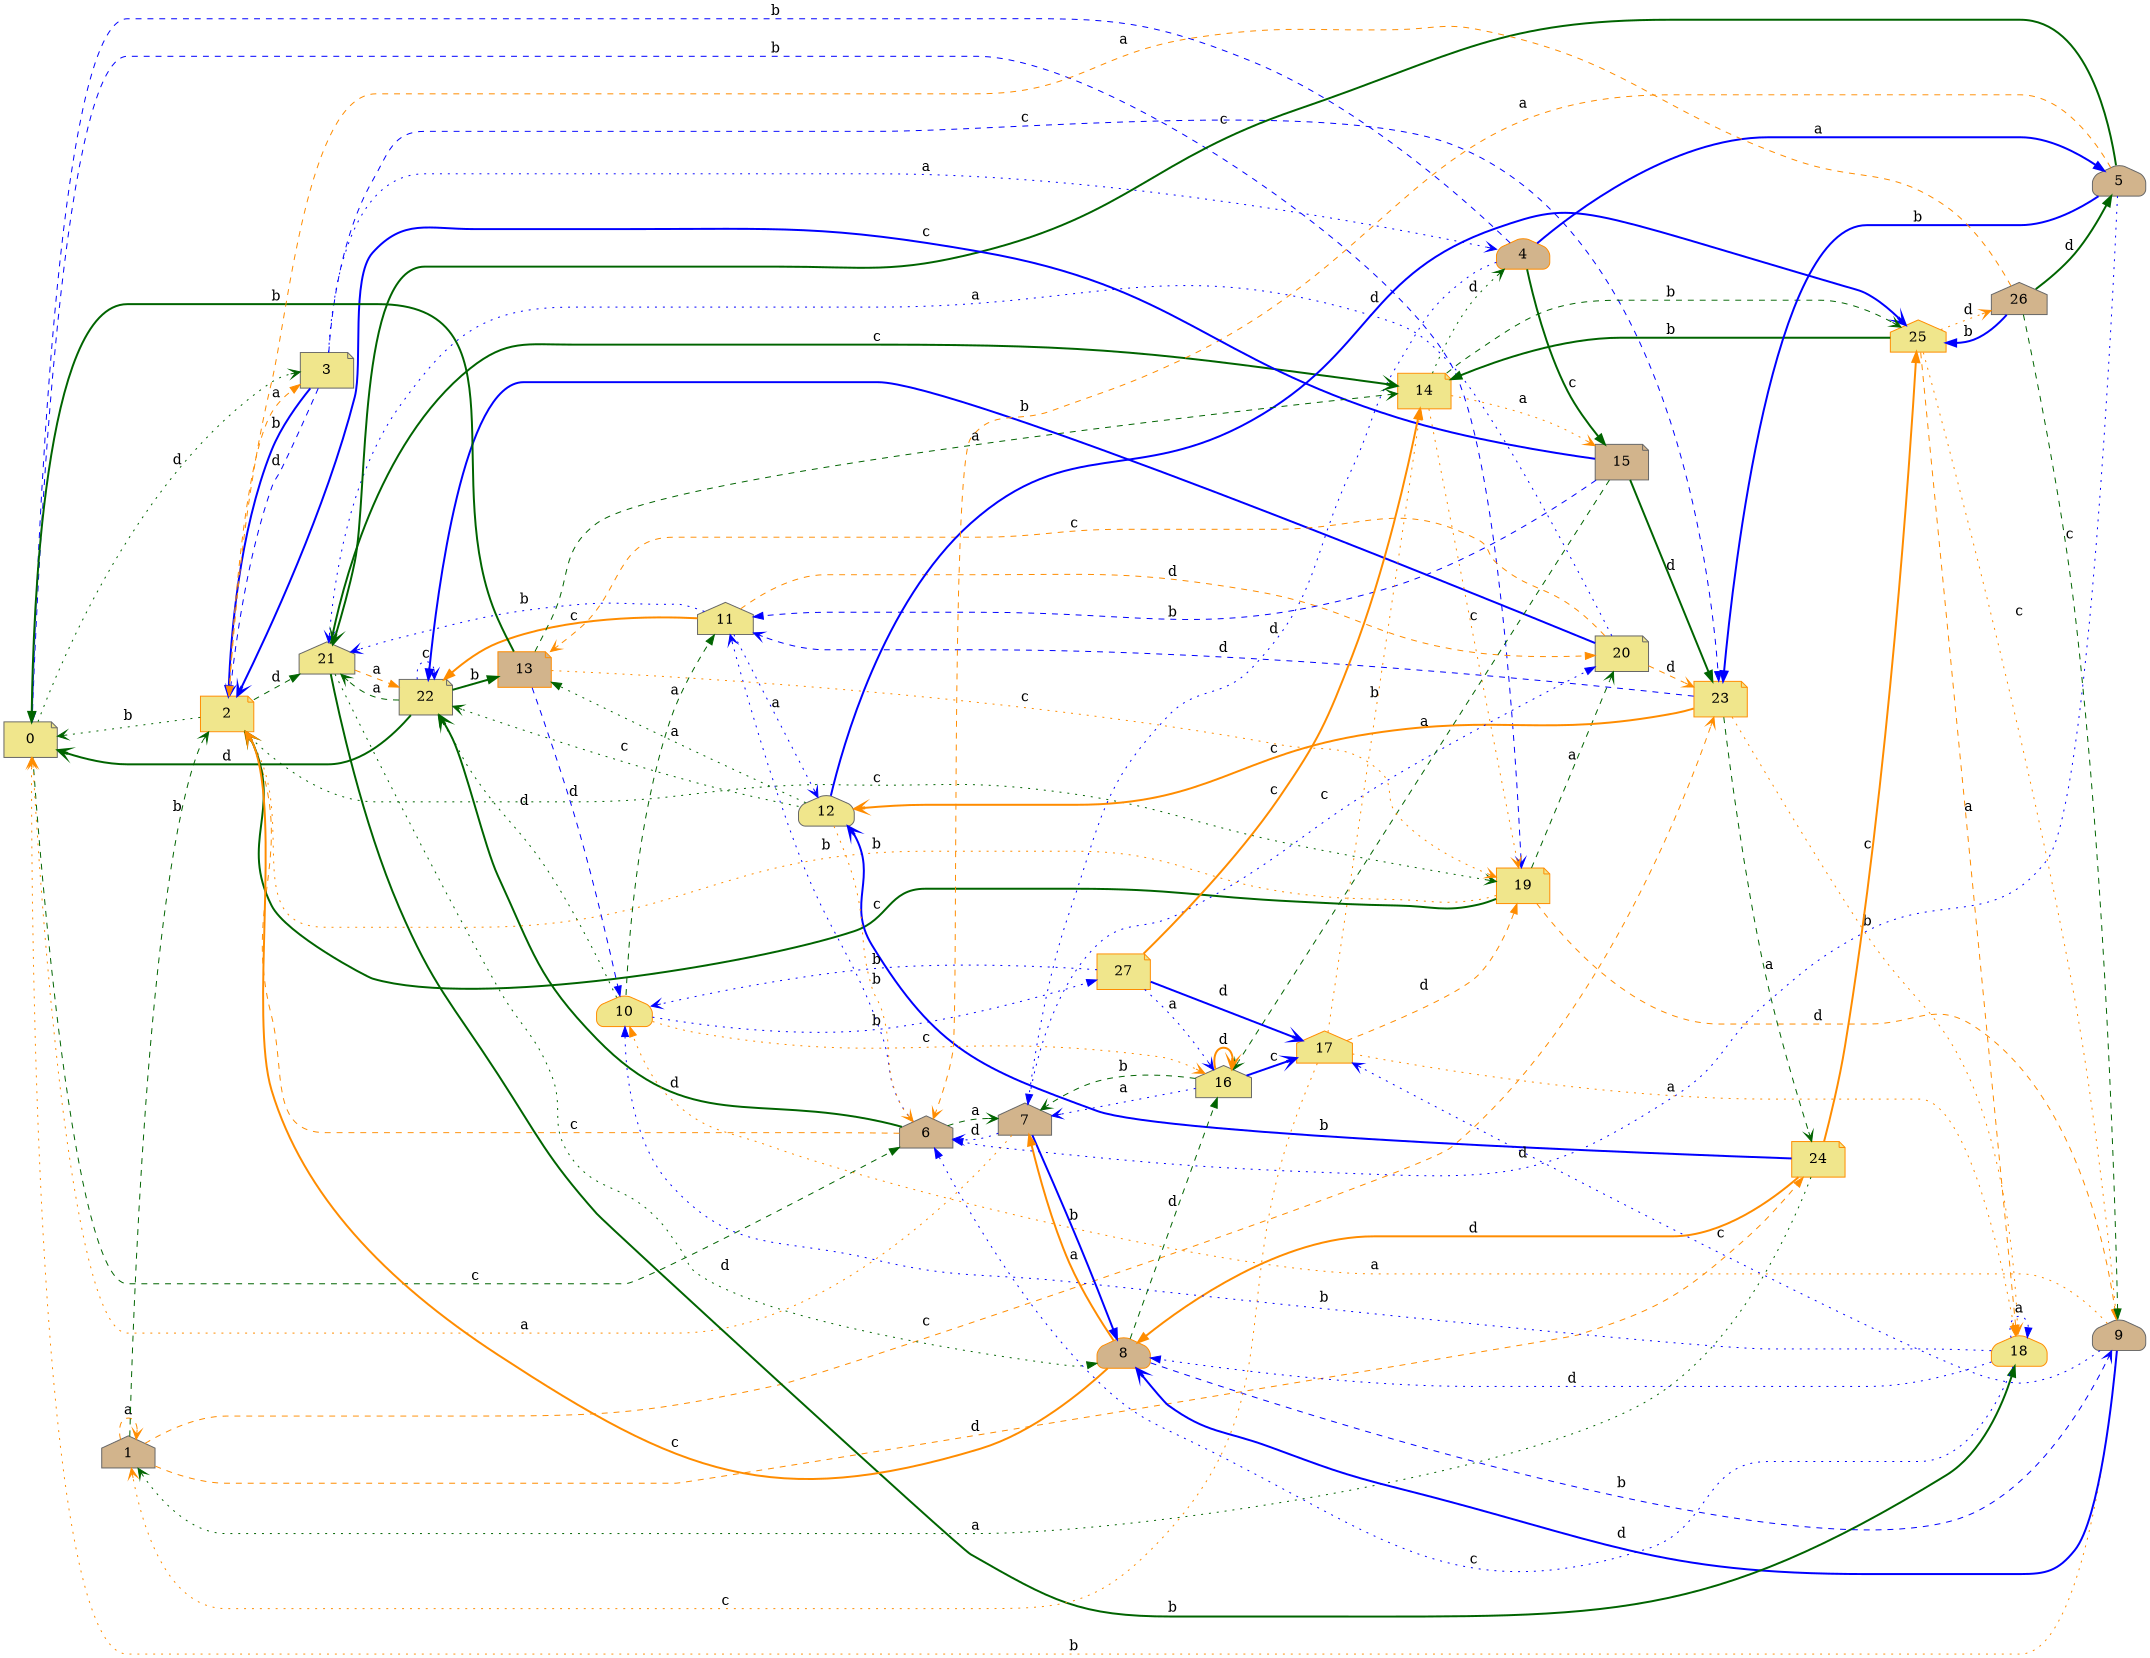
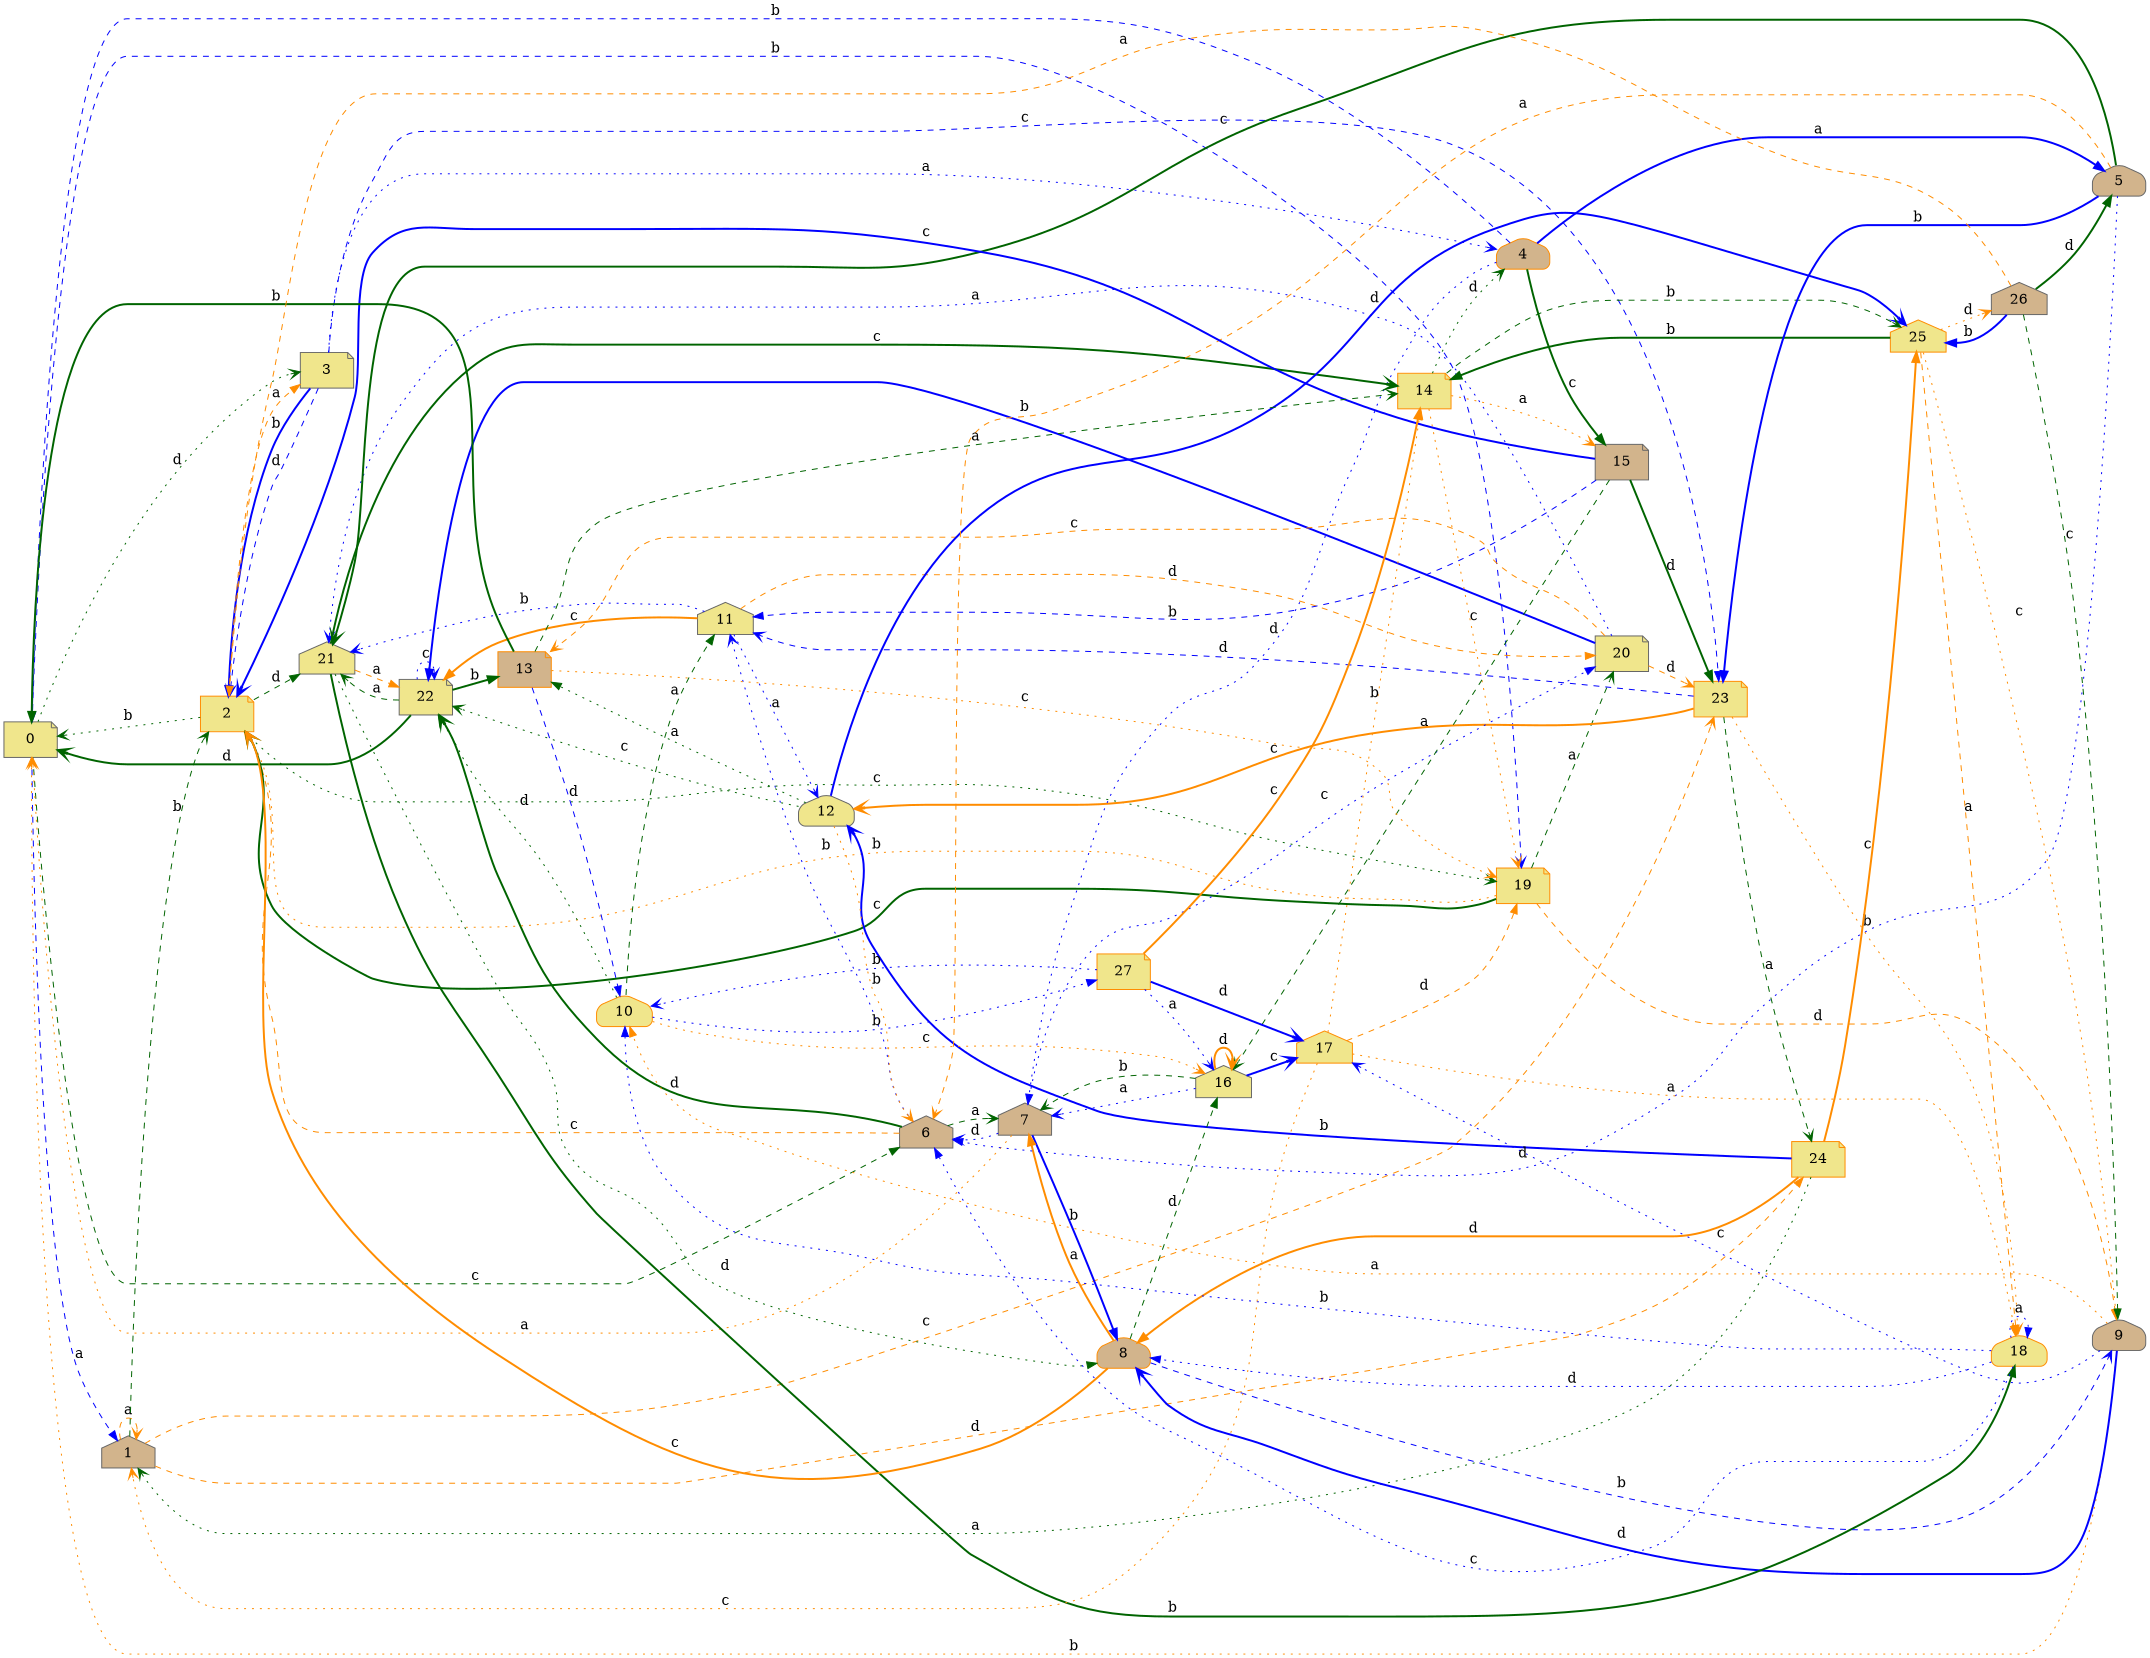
edge "0" -> "1": added, label "a"
